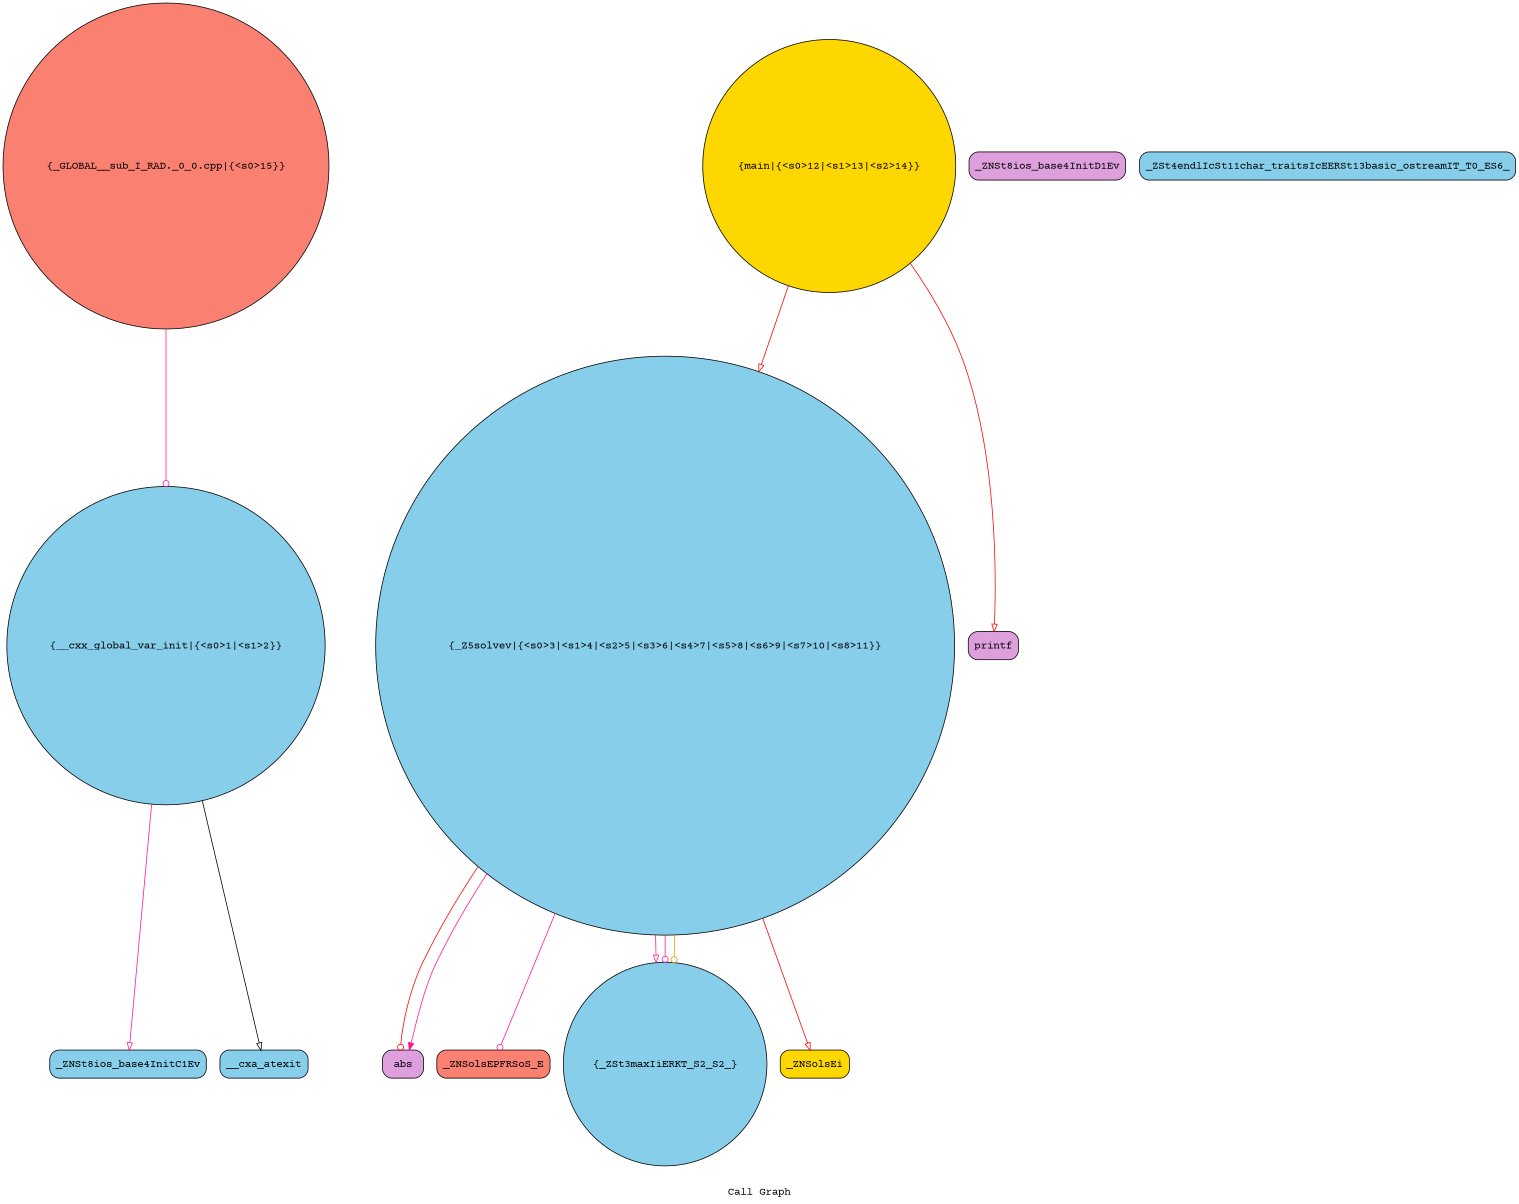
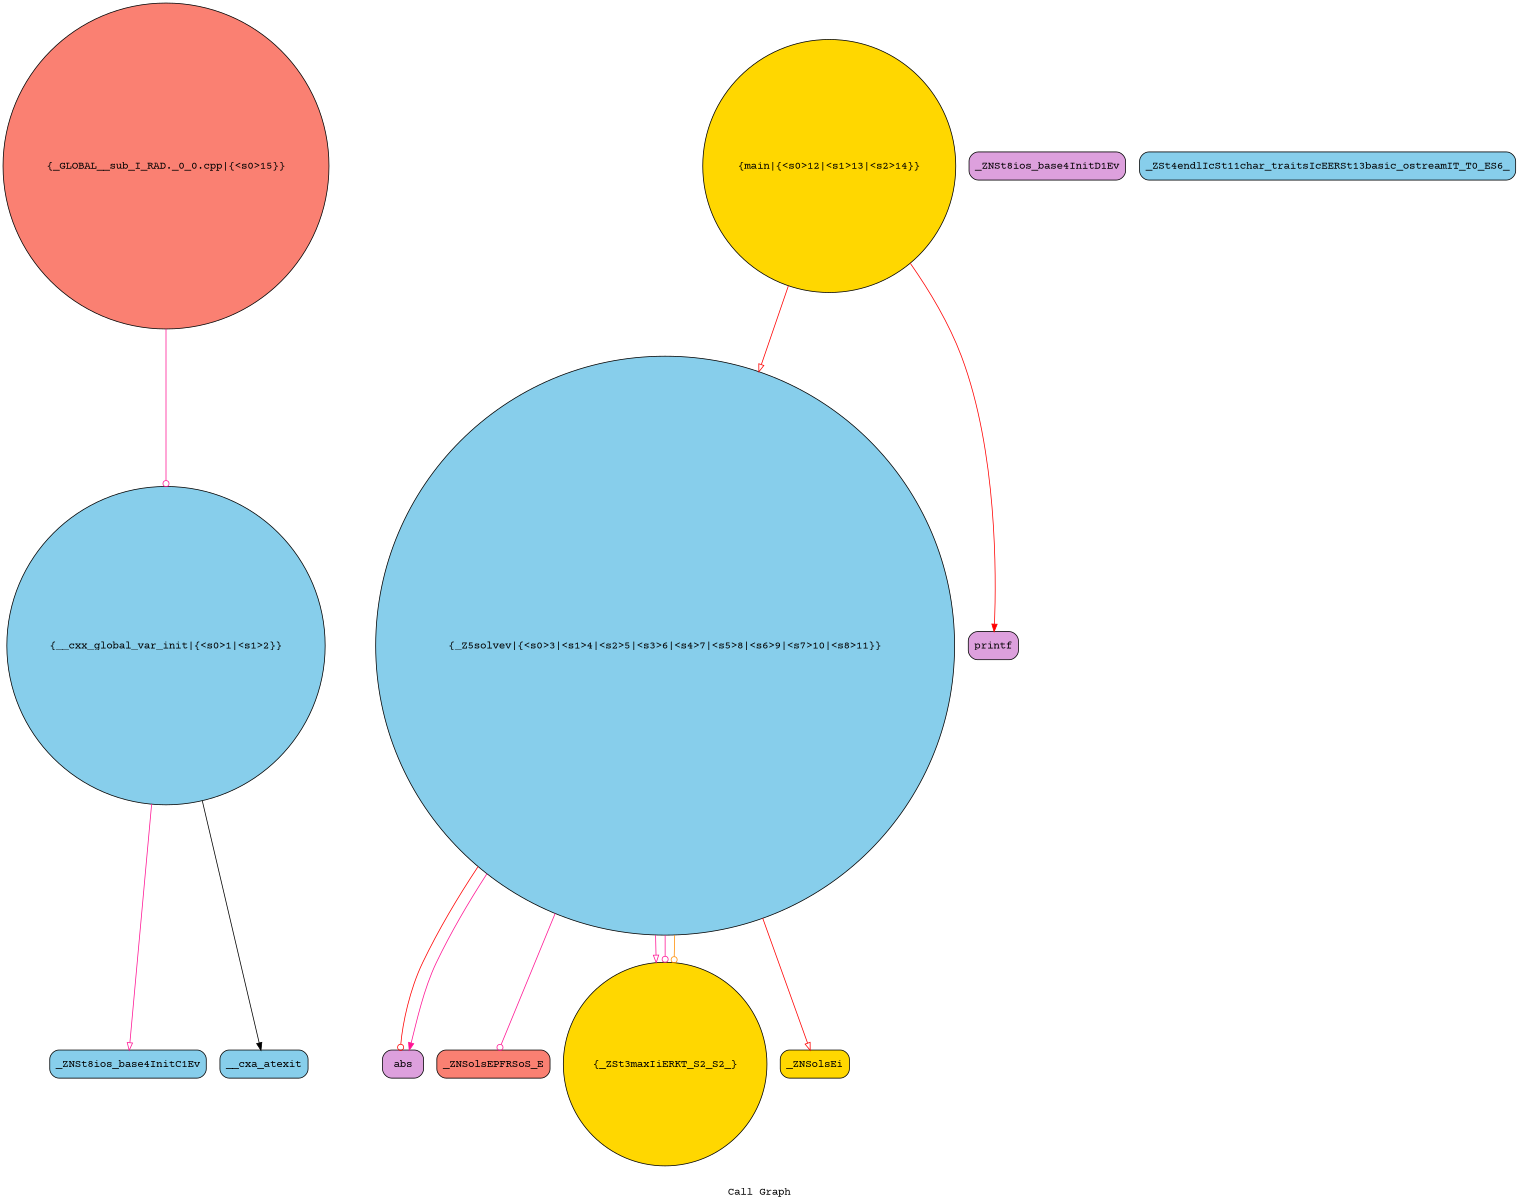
edge "{main|{<s0>12|<s1>13|<s2>14}}" -> "printf": arrowhead onormal -> normal
edge "{__cxx_global_var_init|{<s0>1|<s1>2}}" -> "__cxa_atexit": arrowhead onormal -> normal
node "{_ZSt3maxIiERKT_S2_S2_}": fillcolor skyblue -> gold
